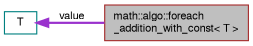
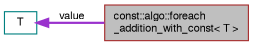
node "math::algo::foreach _addition_with_const< T >": label "math::algo::foreach _addition_with_const< T >" -> "const::algo::foreach _addition_with_const< T >"
